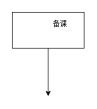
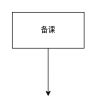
node "备课": moved (60, 24) -> (48, 30)
